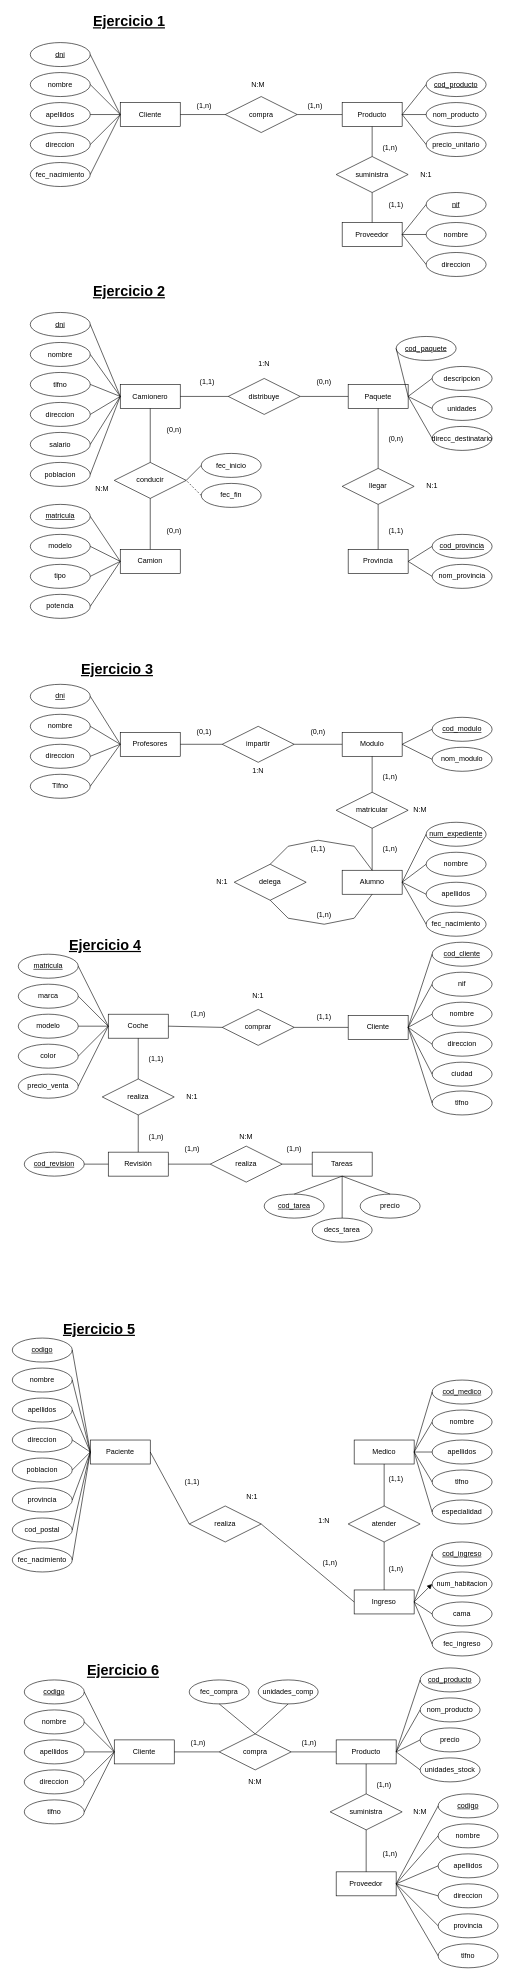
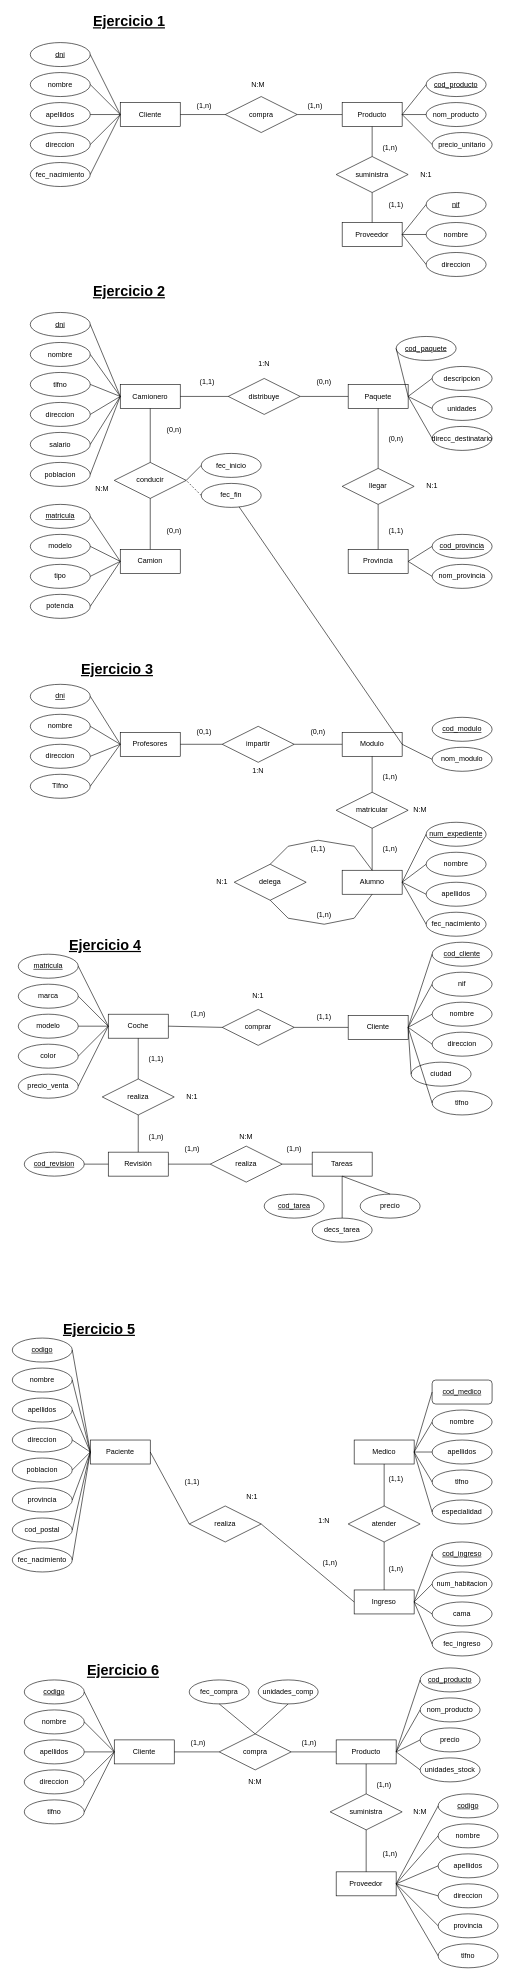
node "precio_unitario": moved (456, 144) -> (462, 144)
edge "cod_modulo" -- "Modulo": now "fec_fin" -- "Modulo"
node "ciudad": moved (462, 1074) -> (441, 1074)
edge "Tareas" -- "cod_tarea": removed
node "cod_medico": shape ellipse -> rounded rectangle
edge "Ingreso" -> "num_habitacion": arrowhead block -> none
